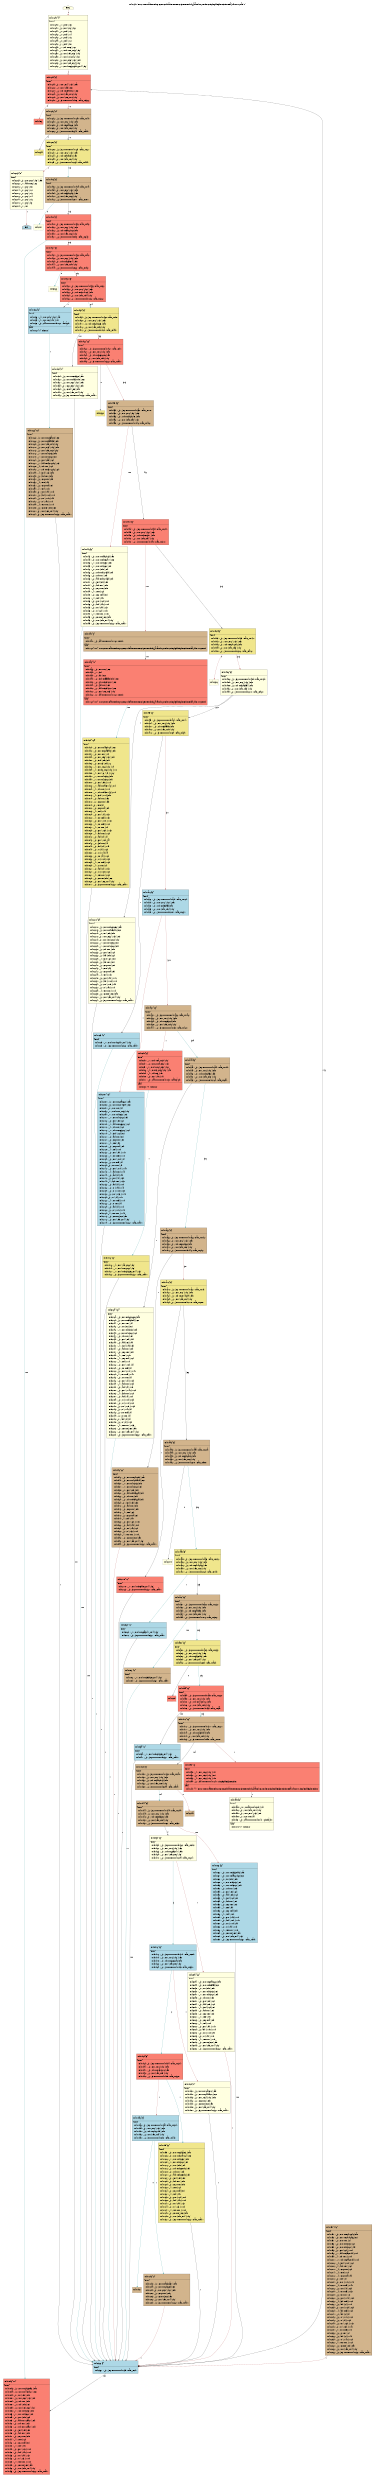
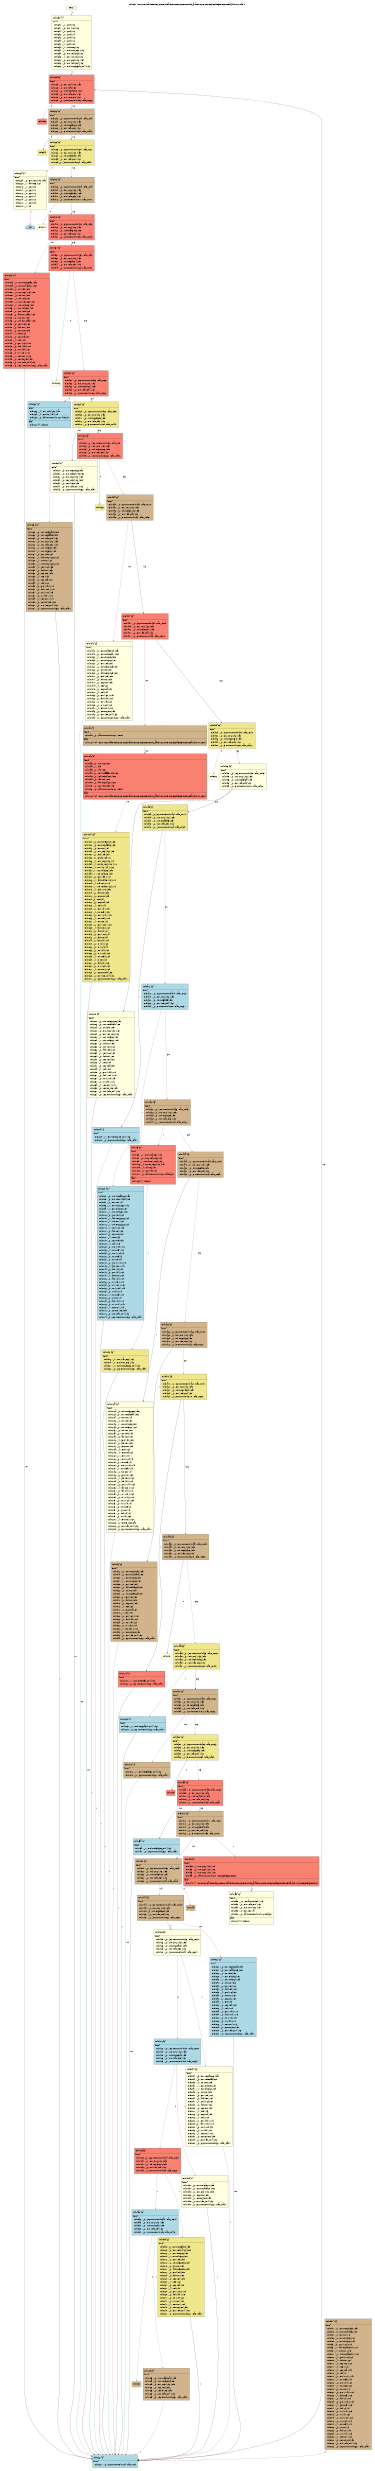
edge "0x402367 [5]" -> "0x401ed5 [101]": reversed
